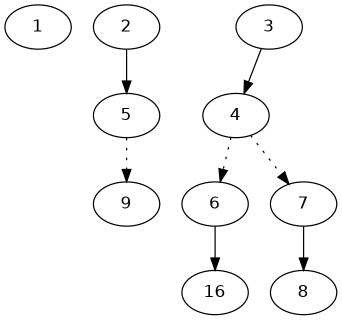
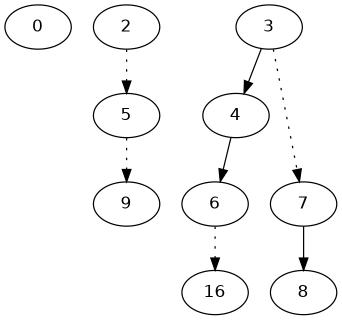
node "1": label "1" -> "0"
edge "2" -> "5": style solid -> dotted
edge "4" -> "6": style dotted -> solid
edge "4" -> "7": now "3" -> "7"
edge "6" -> "16": style solid -> dotted
